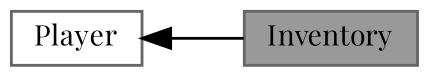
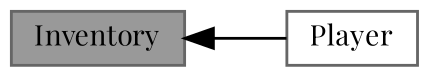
edge "Inventory" -> "Player": reversed
